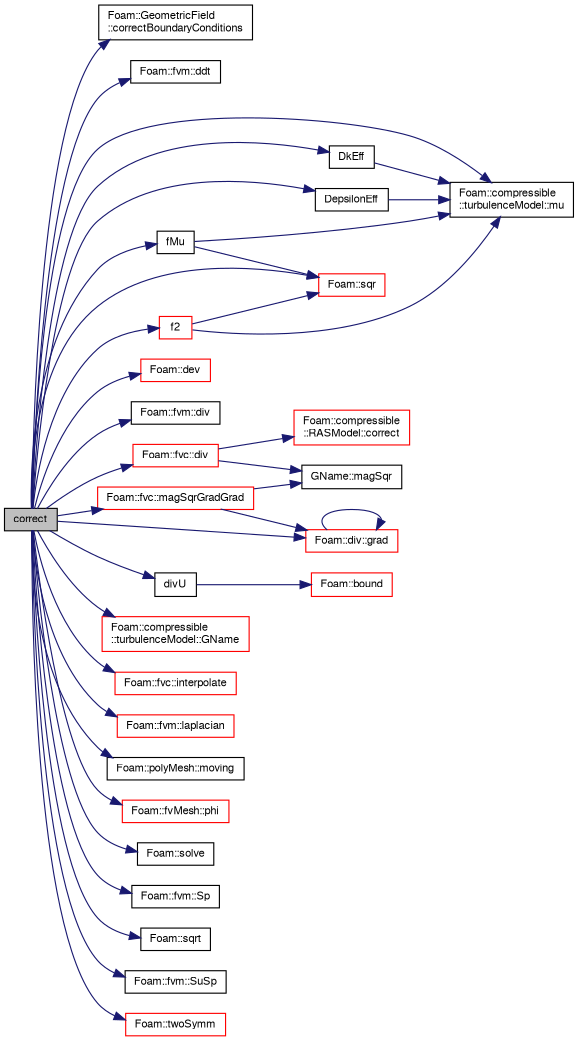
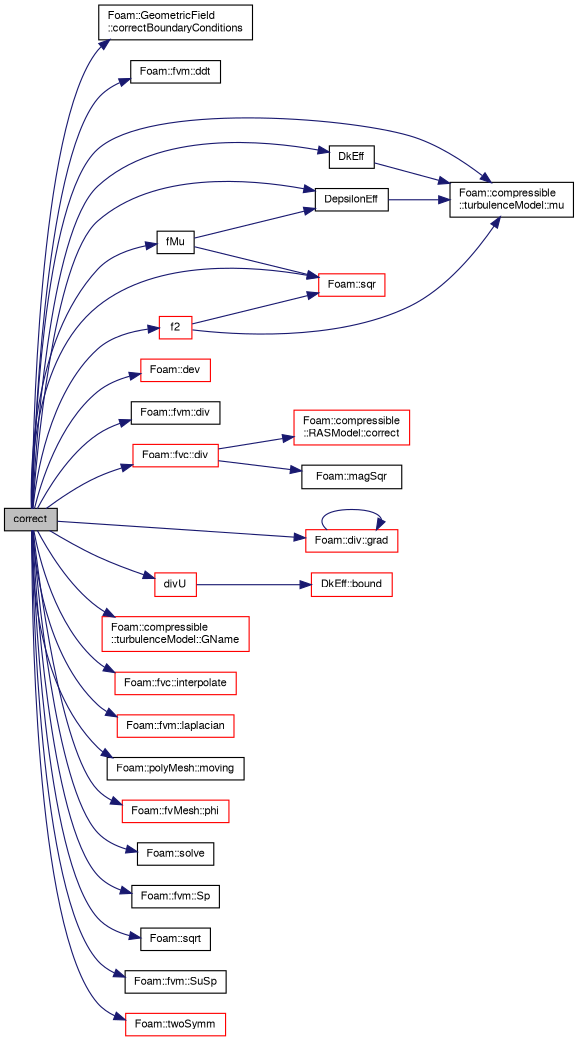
edge "fMu" -> "Foam::compressible ::turbulenceModel::mu": now "fMu" -> "DepsilonEff"
node "GName::magSqr": label "GName::magSqr" -> "Foam::magSqr"
node "Foam::fvc::magSqrGradGrad": removed
node "divU": color black -> red
node "Foam::bound": label "Foam::bound" -> "DkEff::bound"
